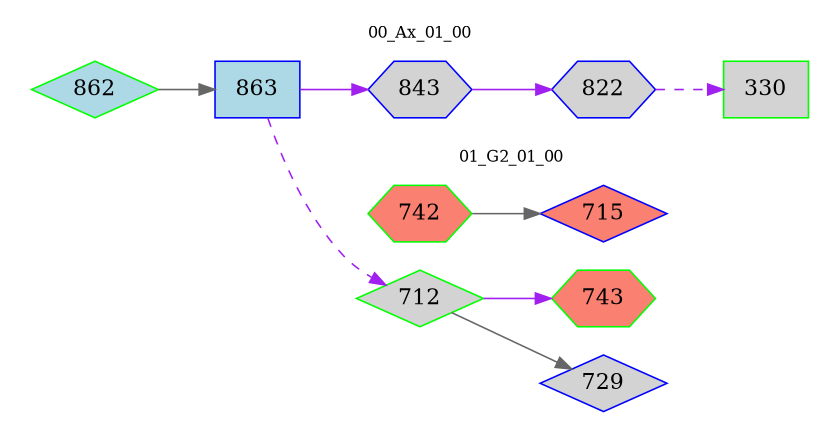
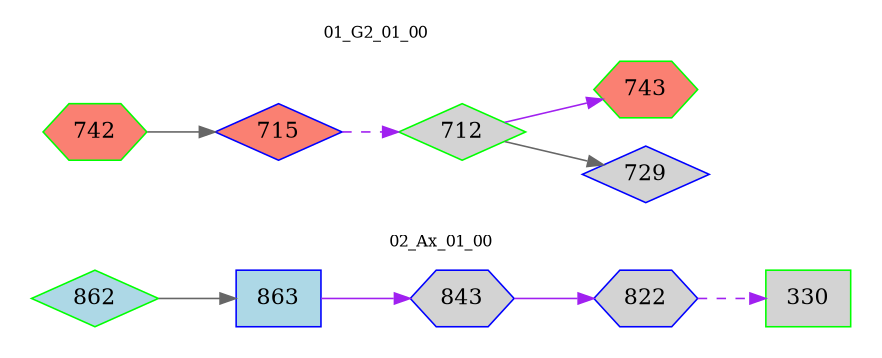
cluster "00_Ax_01_00": label "00_Ax_01_00" -> "02_Ax_01_00"
edge "863" -> "712": now "715" -> "712"
